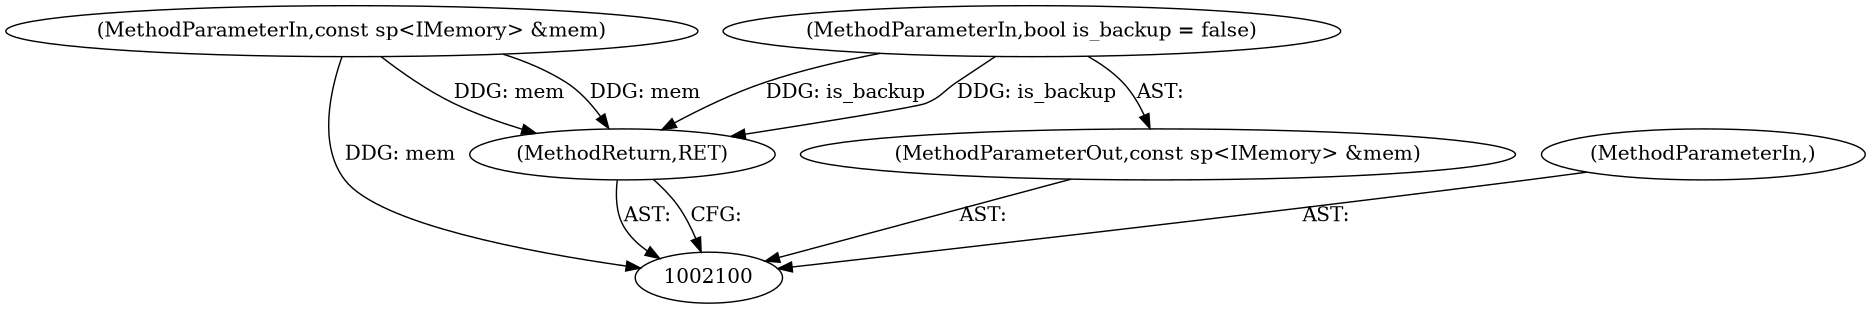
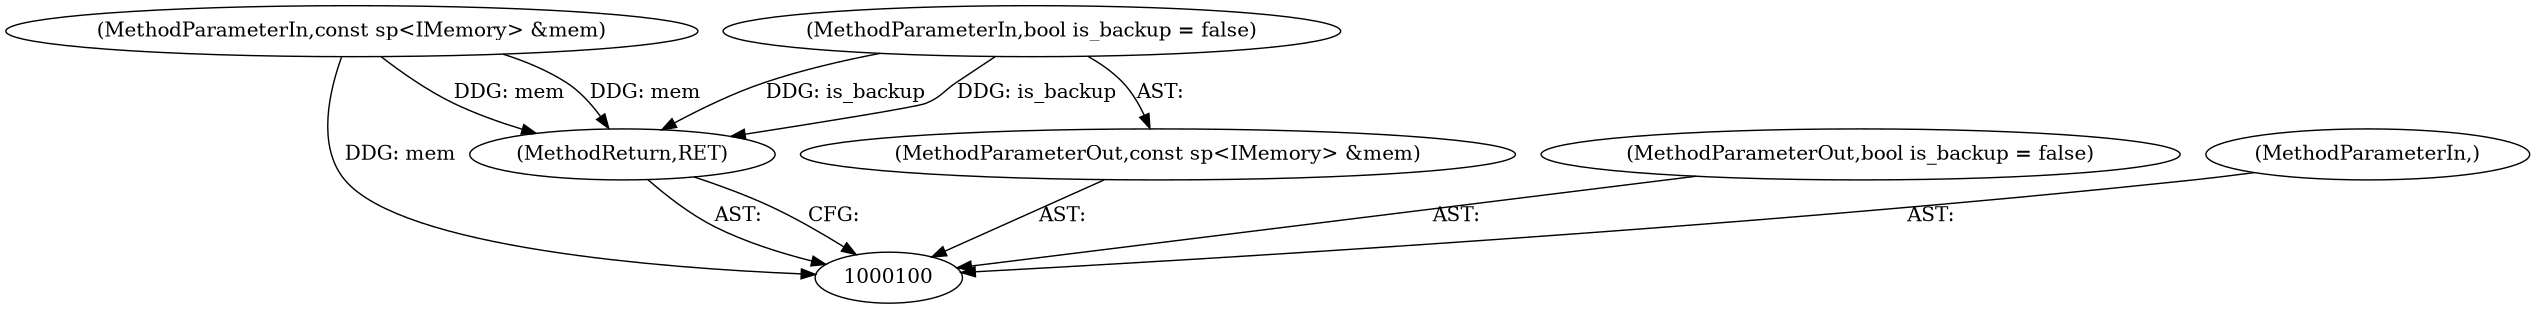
node "(MethodParameterOut,bool is_backup = false)": added
node "1002100": label "1002100" -> "1000100"
